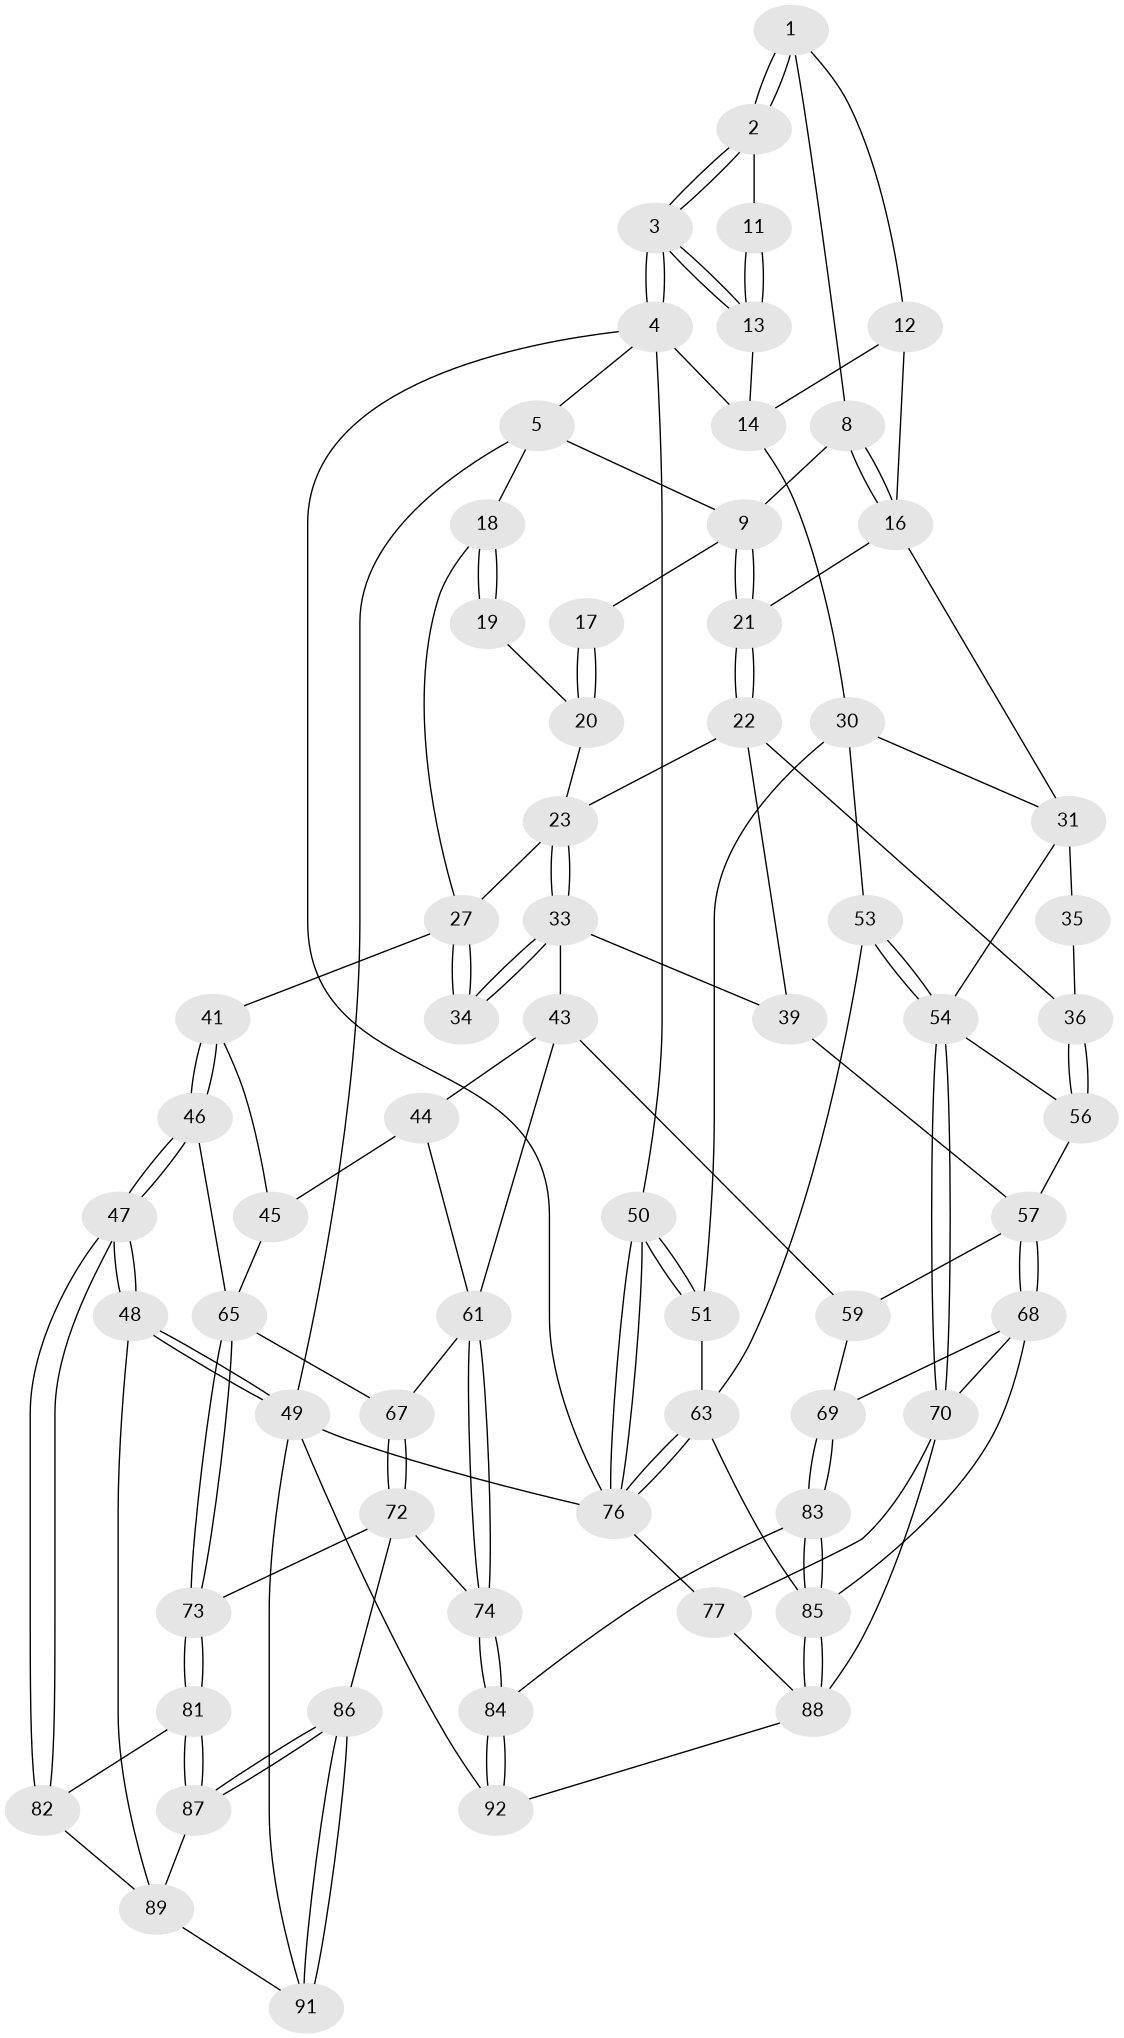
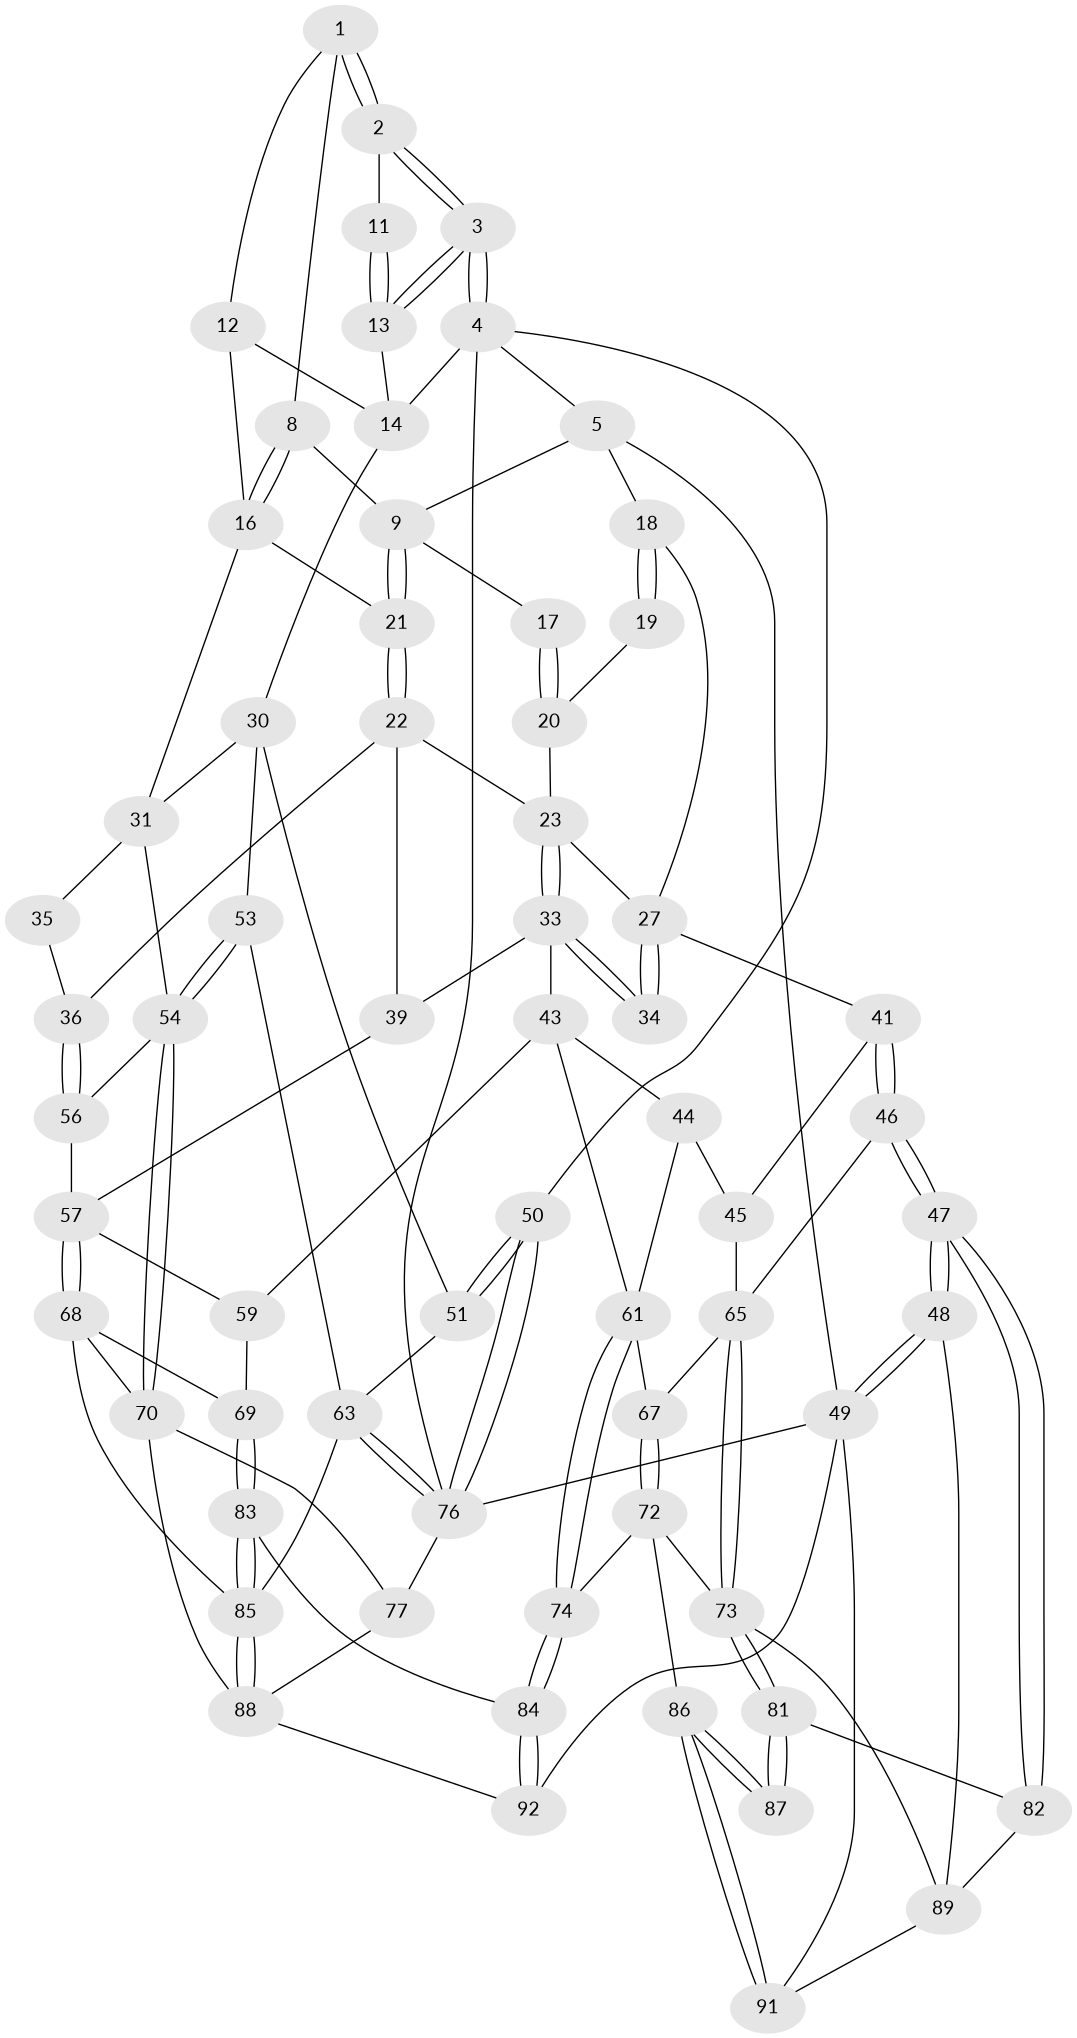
edge "87" -- "89": now "73" -- "89"
